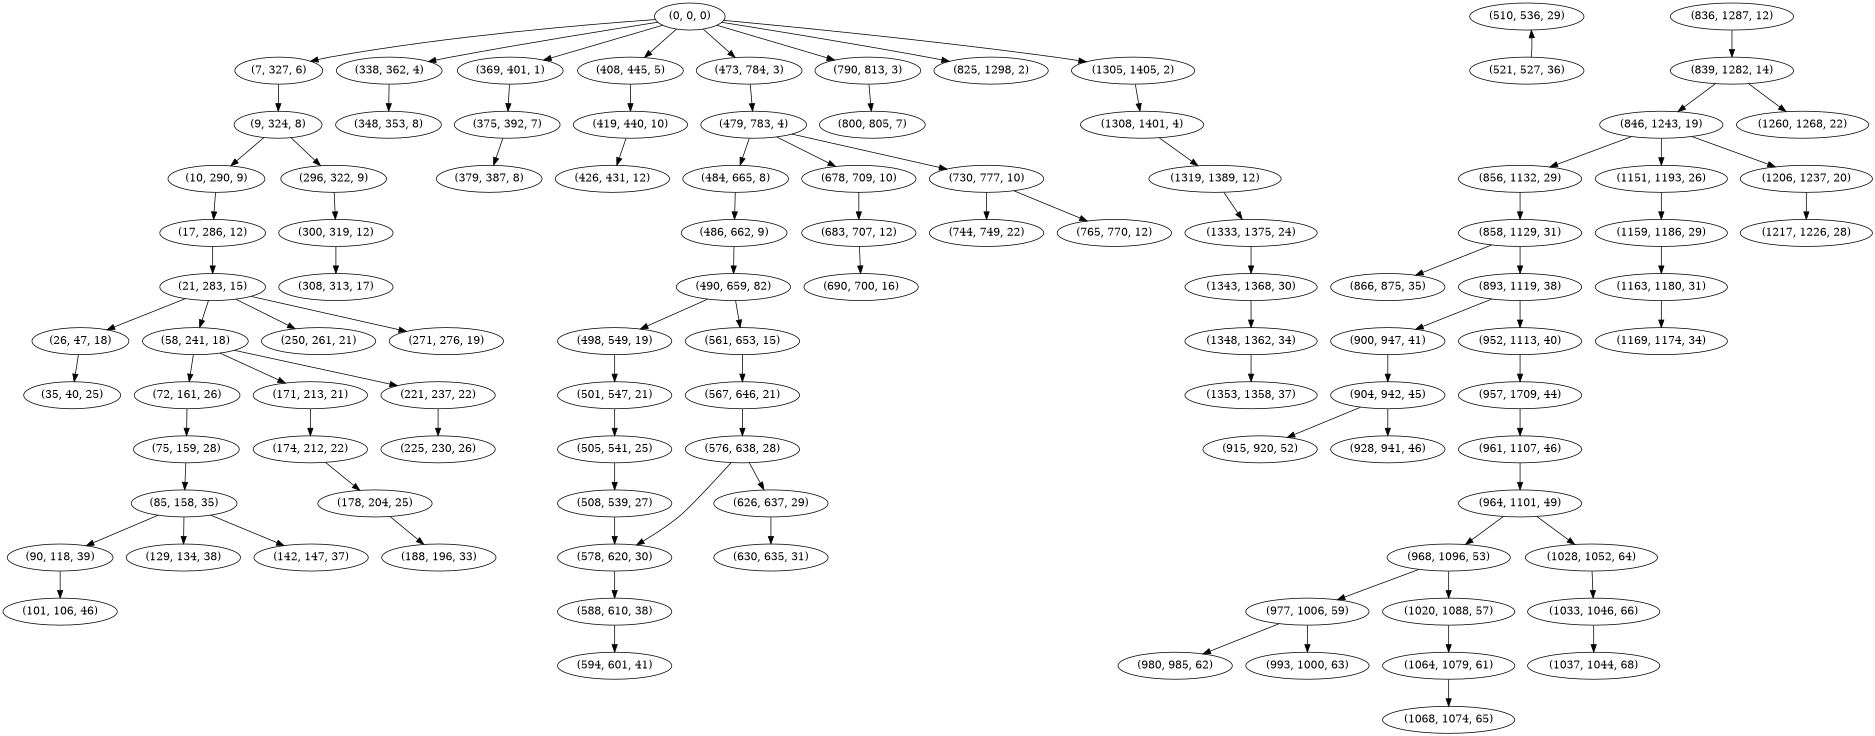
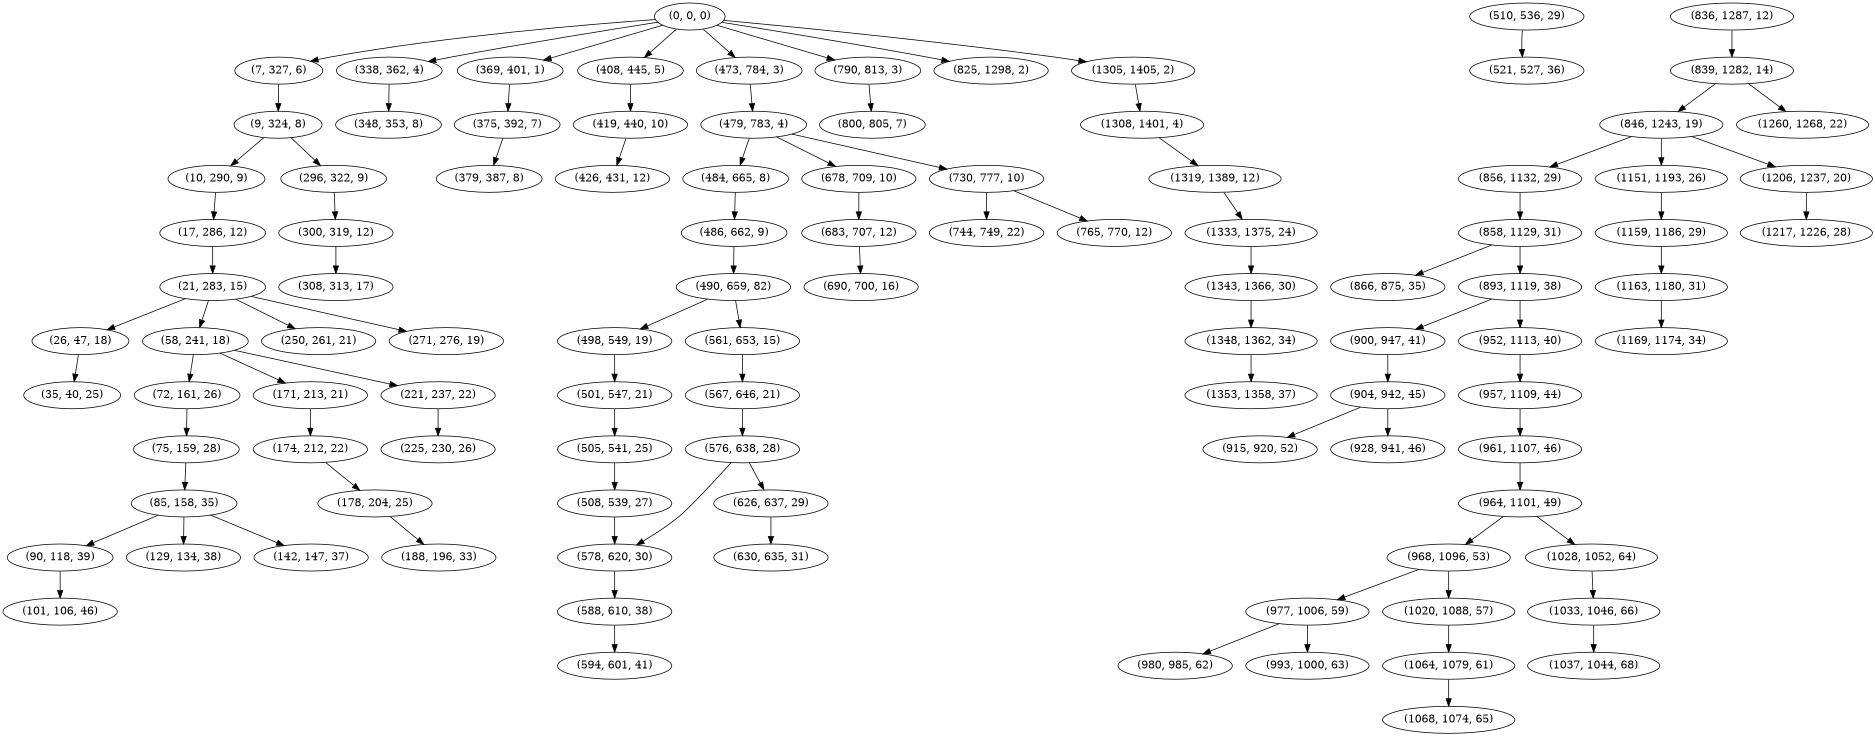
edge "(521, 527, 36)" -> "(510, 536, 29)": reversed
node "(1343, 1368, 30)": label "(1343, 1368, 30)" -> "(1343, 1366, 30)"
node "(957, 1709, 44)": label "(957, 1709, 44)" -> "(957, 1109, 44)"
